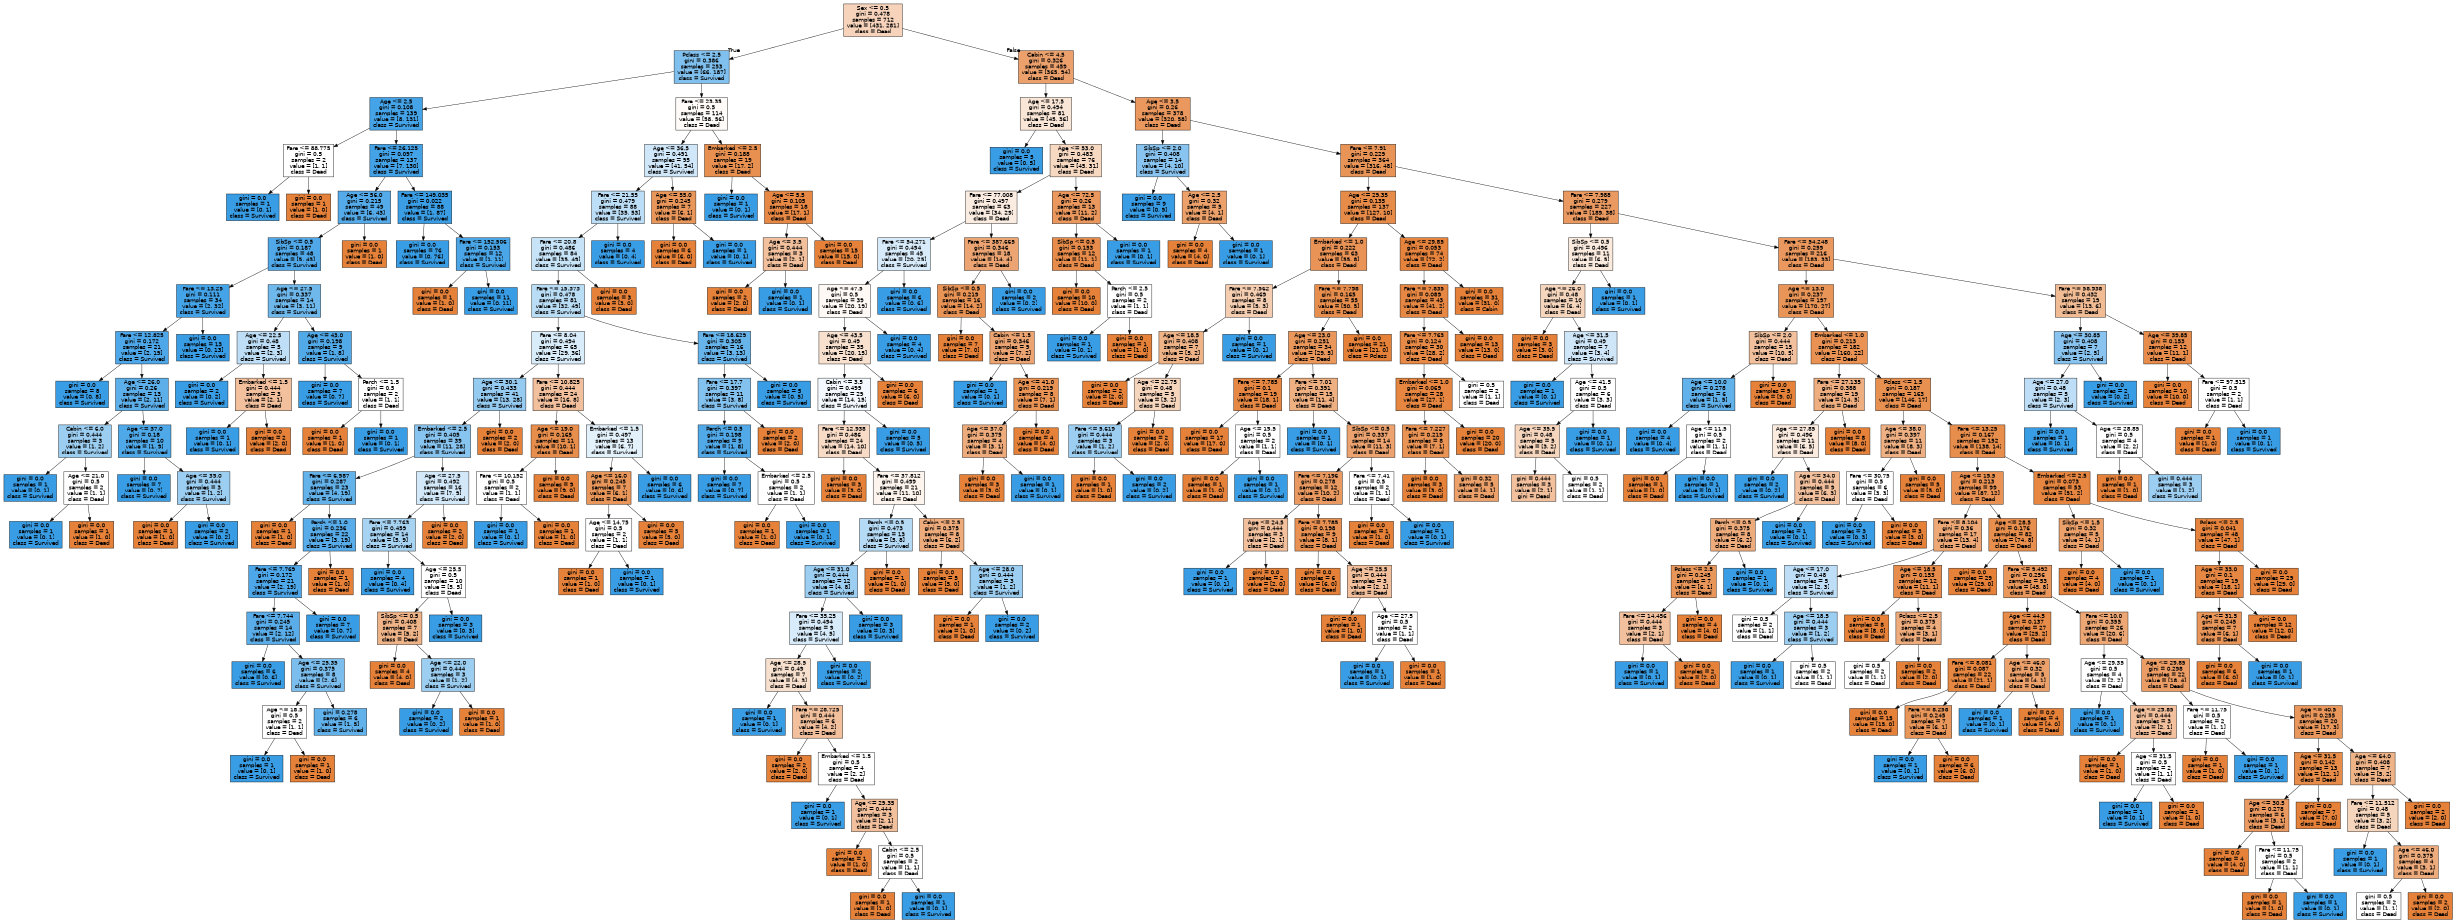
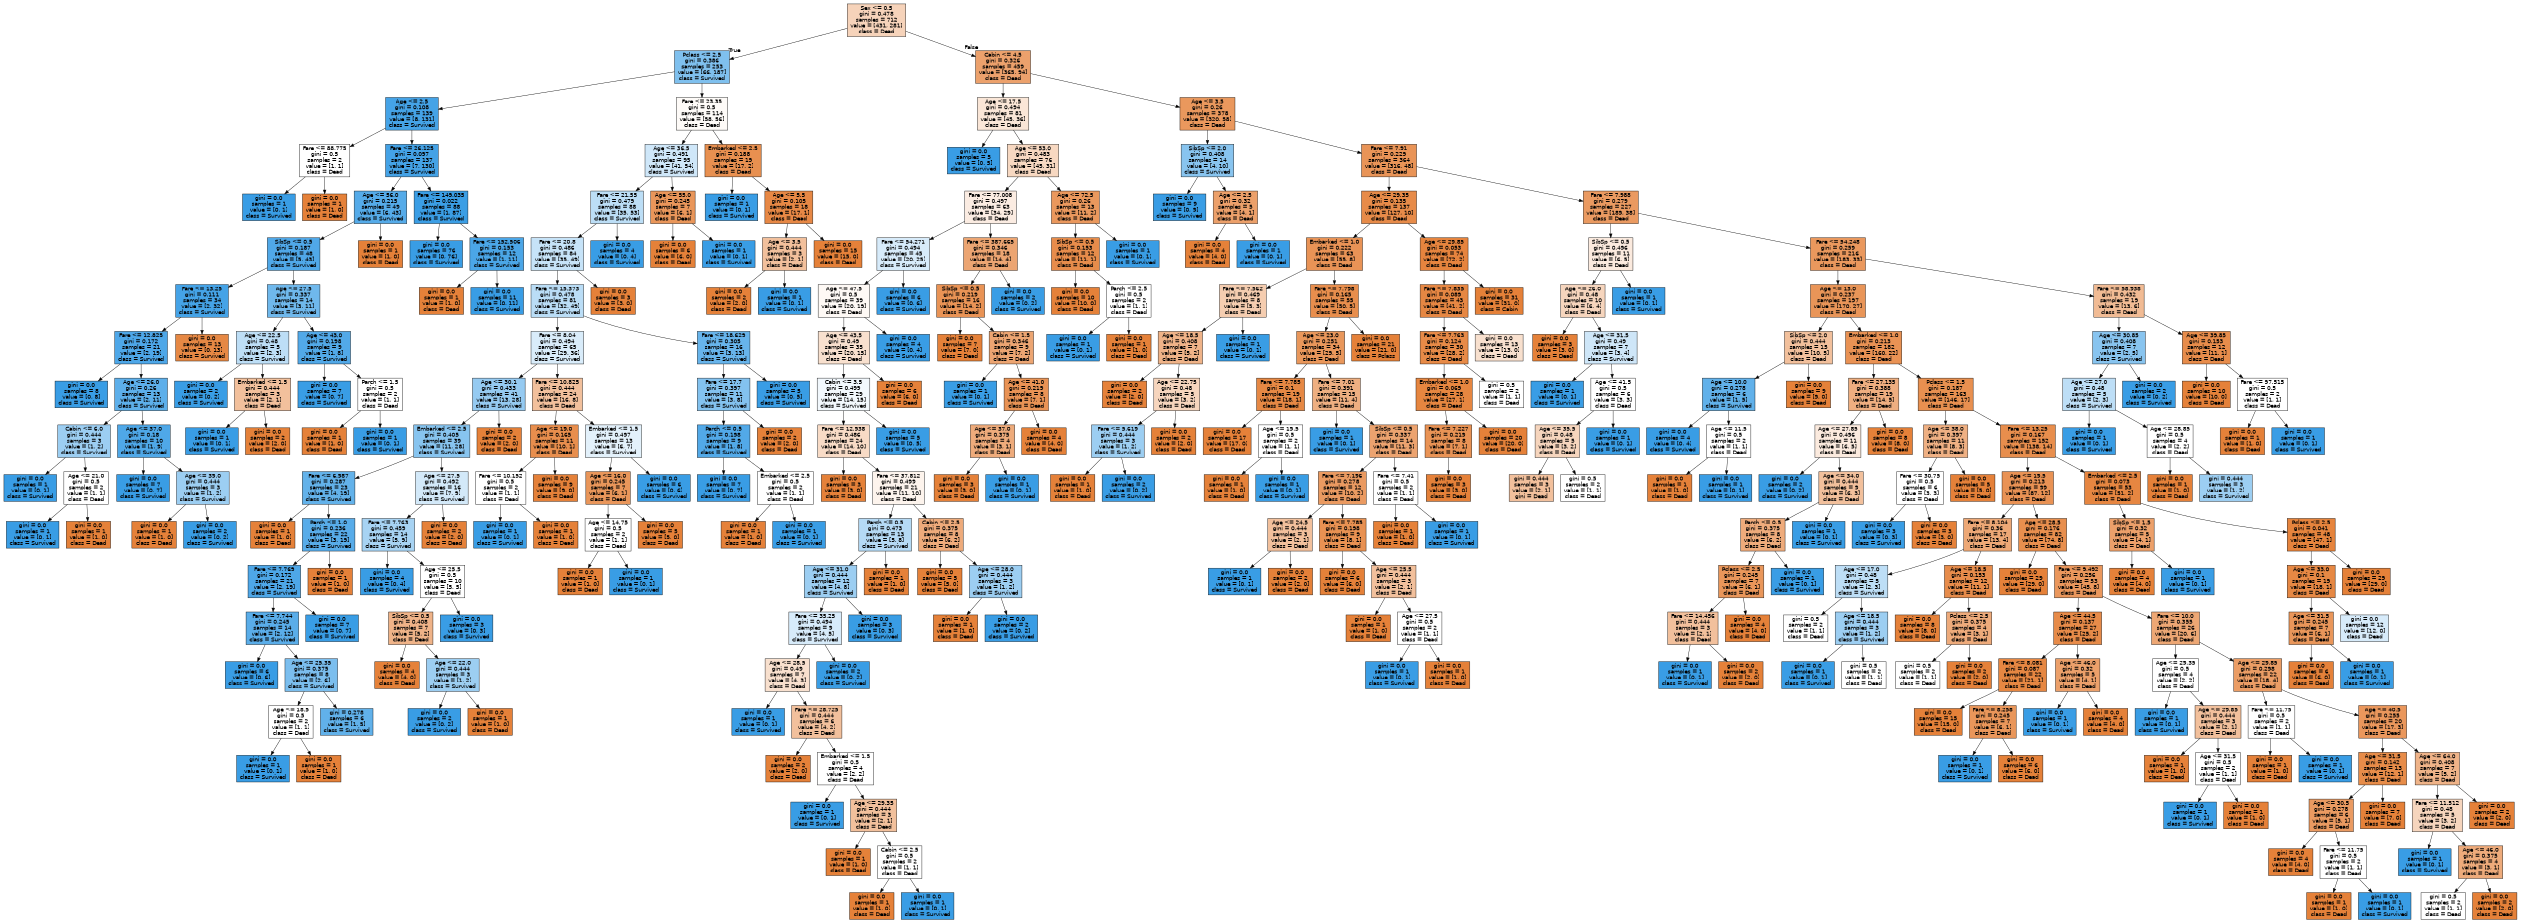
node "gini = 0.0 samples = 13 value = [0, 13] class = Survived": fillcolor #399de5 -> #e68844
node "gini = 0.0 samples = 13 value = [13, 0] class = Dead": fillcolor #e58139 -> #f8e0ce
node "gini = 0.32 samples = 5 value = [4, 1] class = Dead": removed
node "gini = 0.0 samples = 12 value = [12, 0] class = Dead": fillcolor #e58139 -> #d7ebfa
